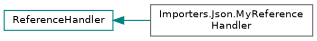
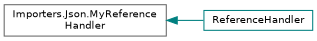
edge "Importers.Json.MyReference Handler" -> "ReferenceHandler": reversed
